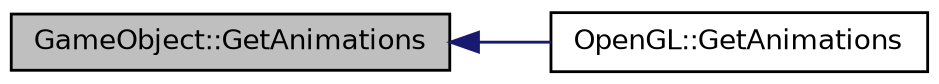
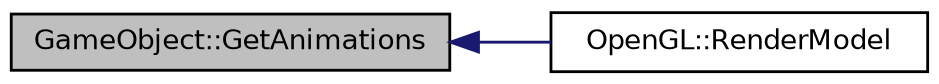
node "OpenGL::GetAnimations": label "OpenGL::GetAnimations" -> "OpenGL::RenderModel"
